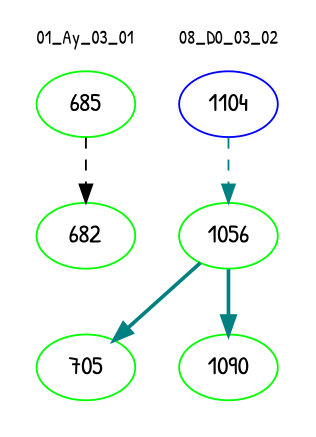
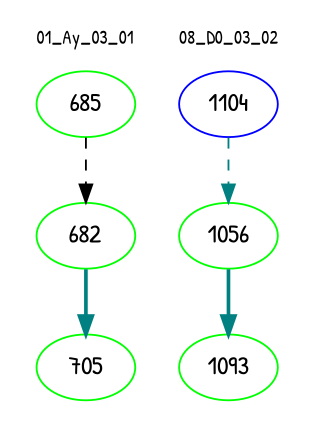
edge "1056" -> "705": now "682" -> "705"
node "1090": label "1090" -> "1093"
